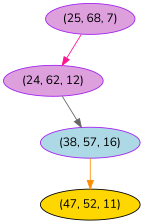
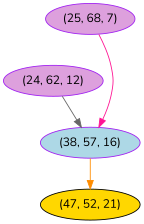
edge "(25, 68, 7)" -> "(24, 62, 12)": now "(25, 68, 7)" -> "(38, 57, 16)"
node "(47, 52, 11)": label "(47, 52, 11)" -> "(47, 52, 21)"
